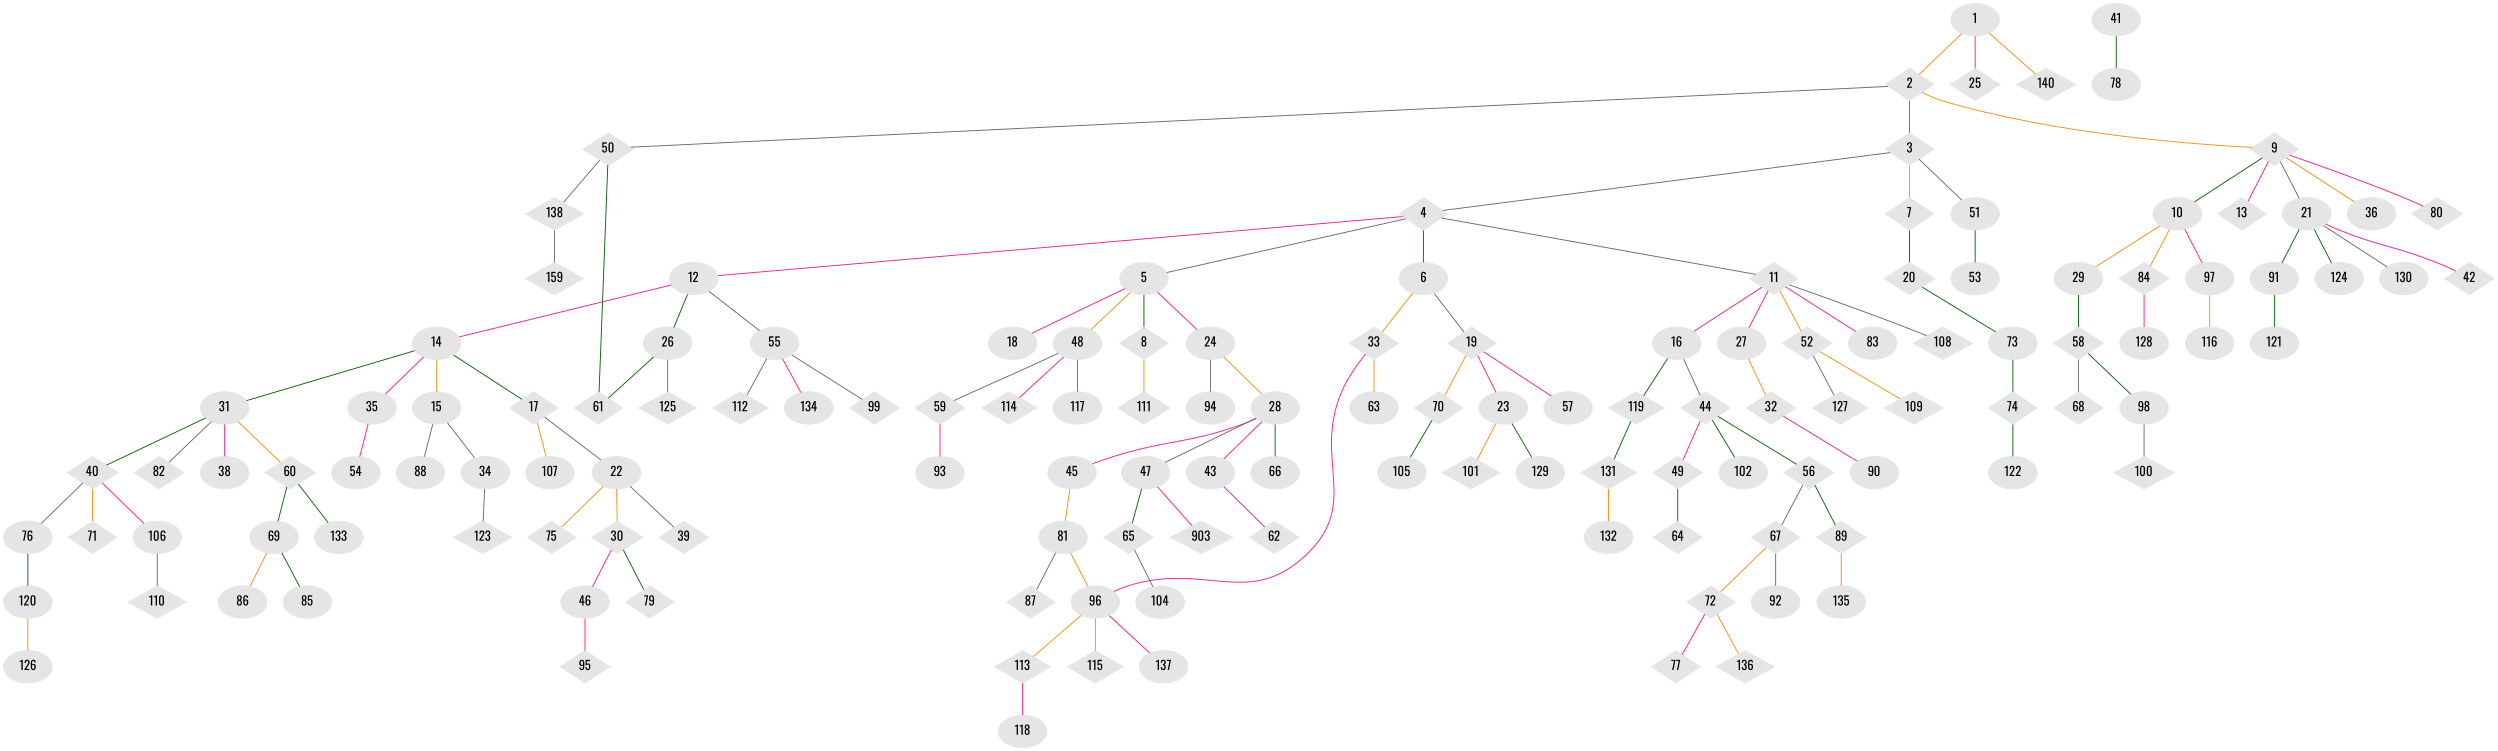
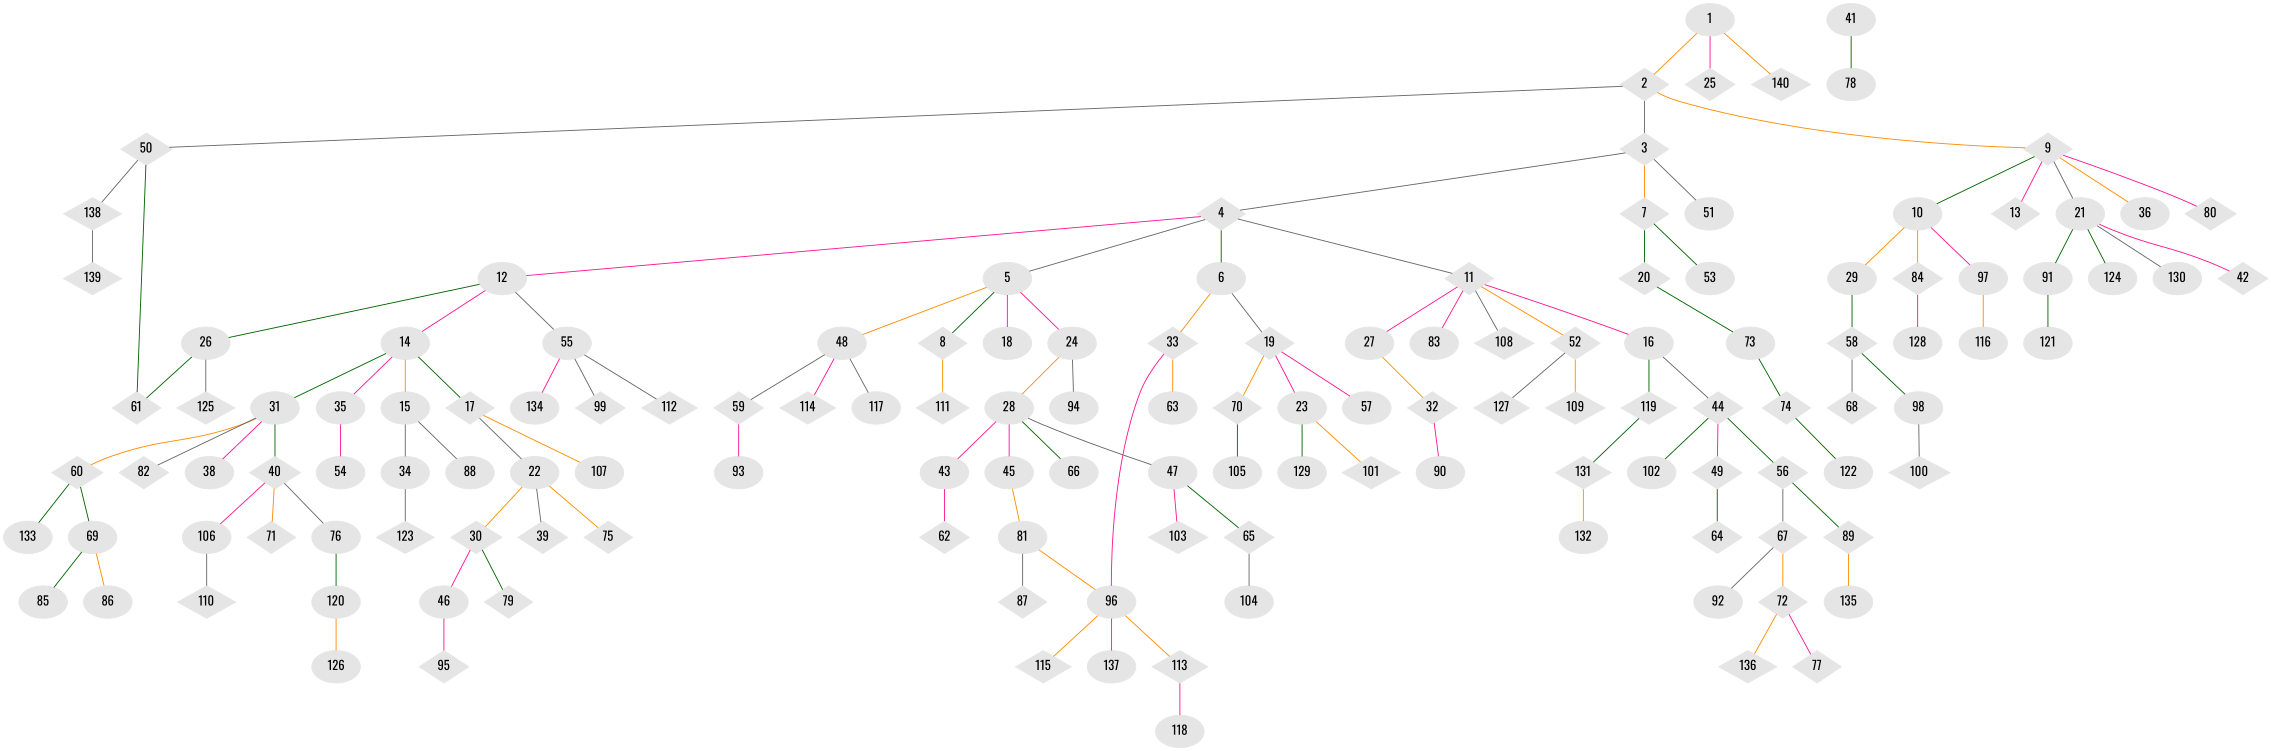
edge "51" -- "53": now "7" -- "53"
node "159": label "159" -> "139"
node "903": label "903" -> "103"
